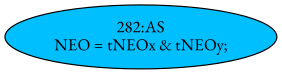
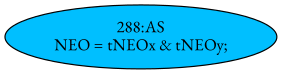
node "282:AS NEO = tNEOx & tNEOy;": label "282:AS NEO = tNEOx & tNEOy;" -> "288:AS NEO = tNEOx & tNEOy;"
